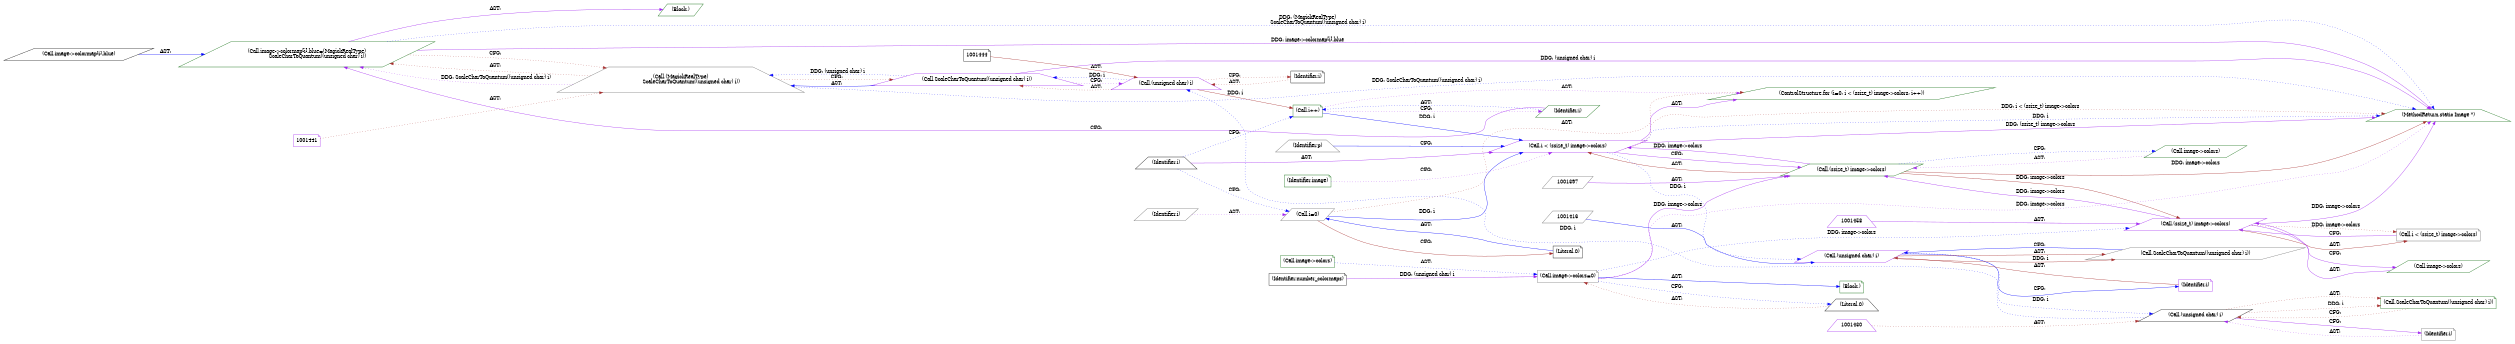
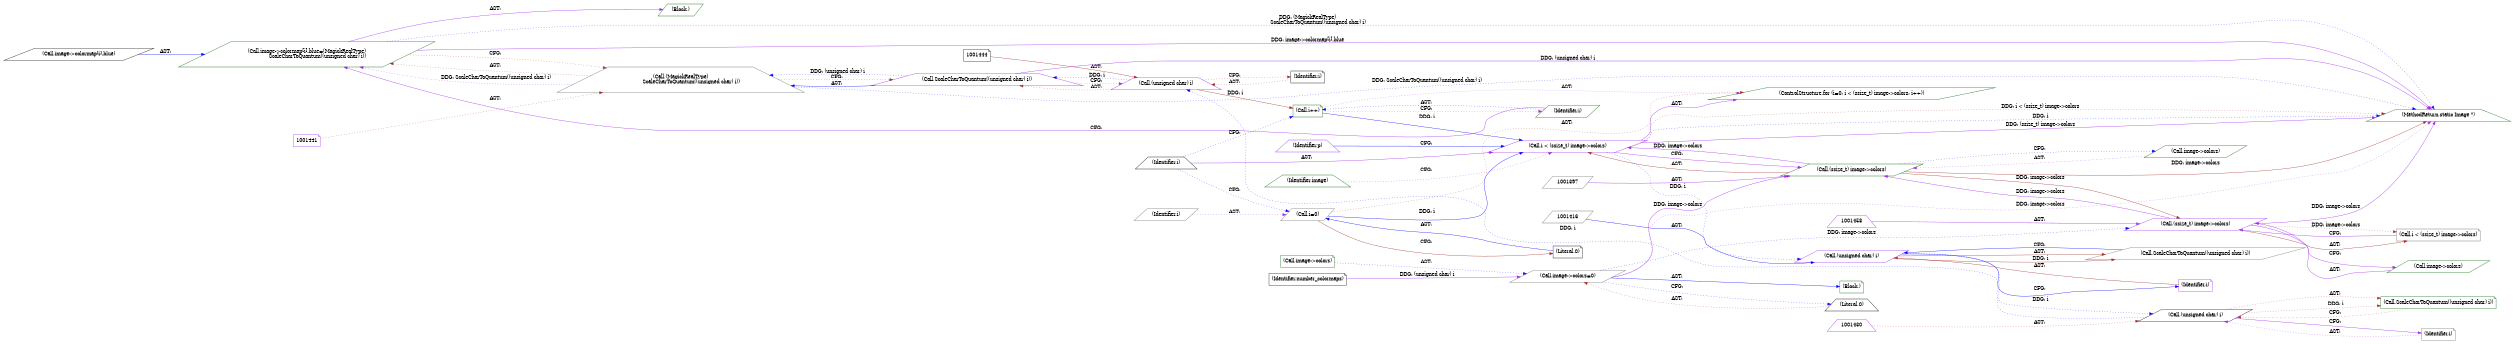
node "(Identifier,p)": color gray40 -> purple
node "(Identifier,image)": shape note -> trapezium
node "(Call,image->colors=0)": shape note -> parallelogram
